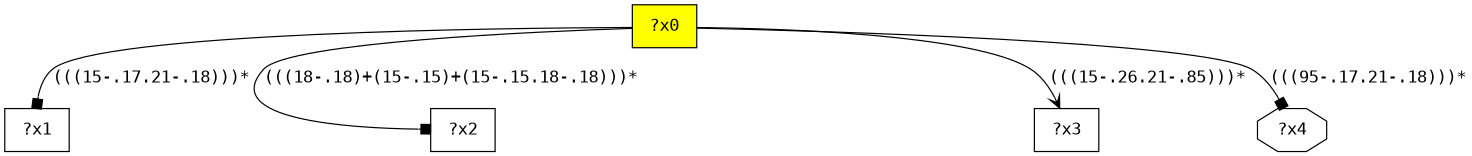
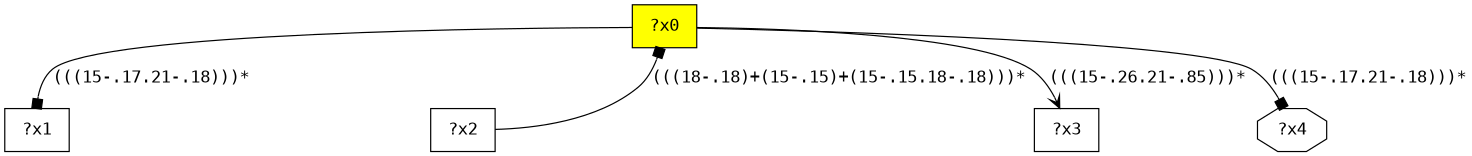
edge "?x0" -> "?x2": reversed
edge "?x0" -> "?x4": label "(((95-.17.21-.18)))*" -> "(((15-.17.21-.18)))*"
